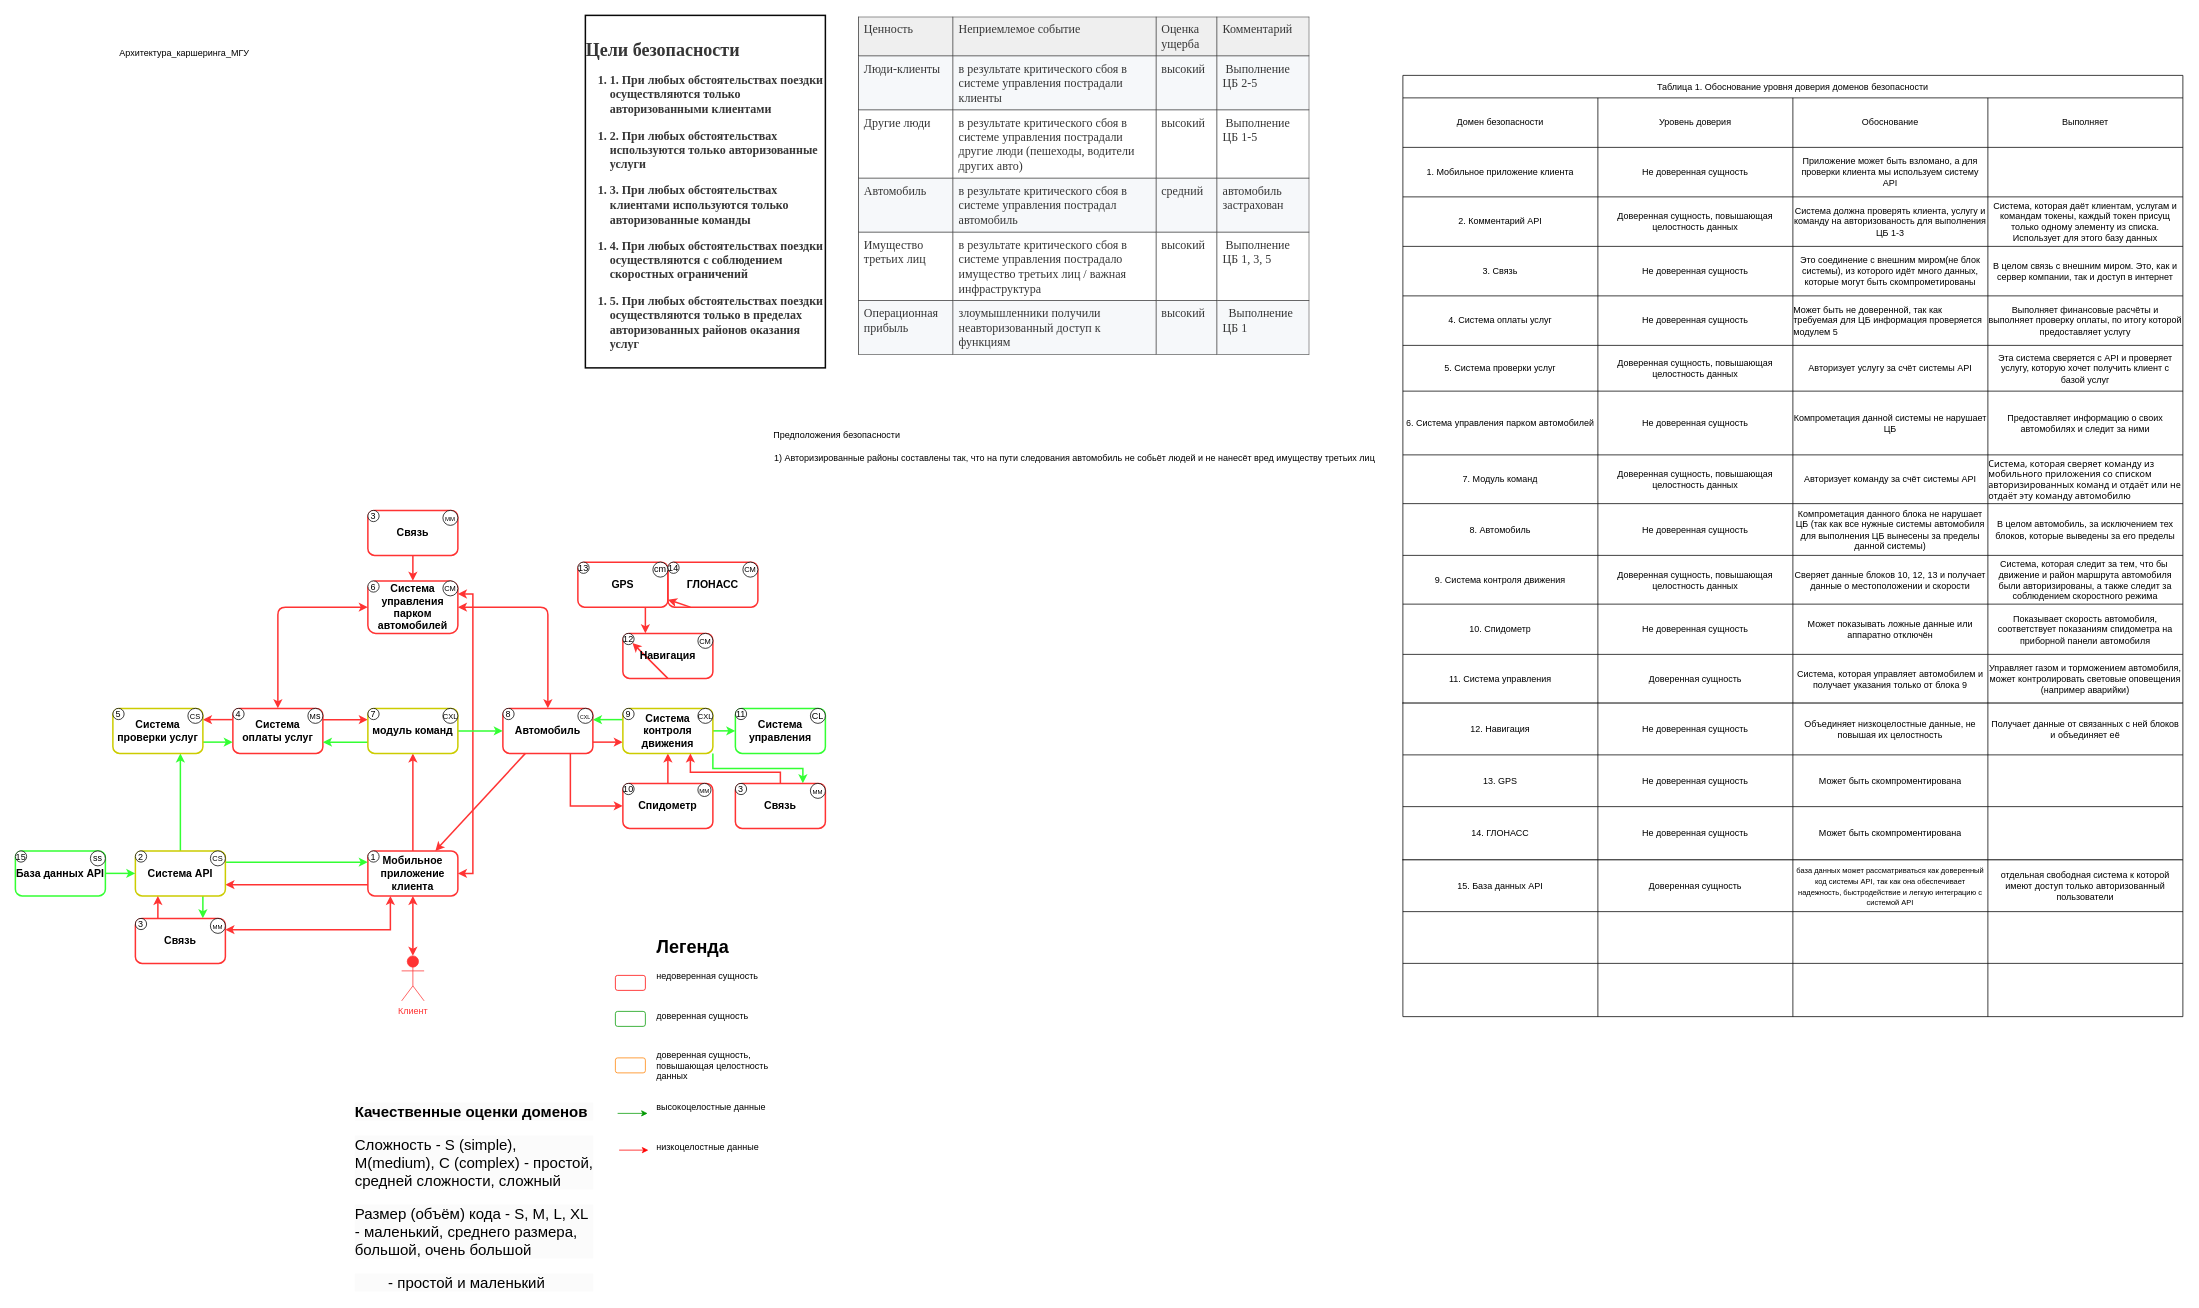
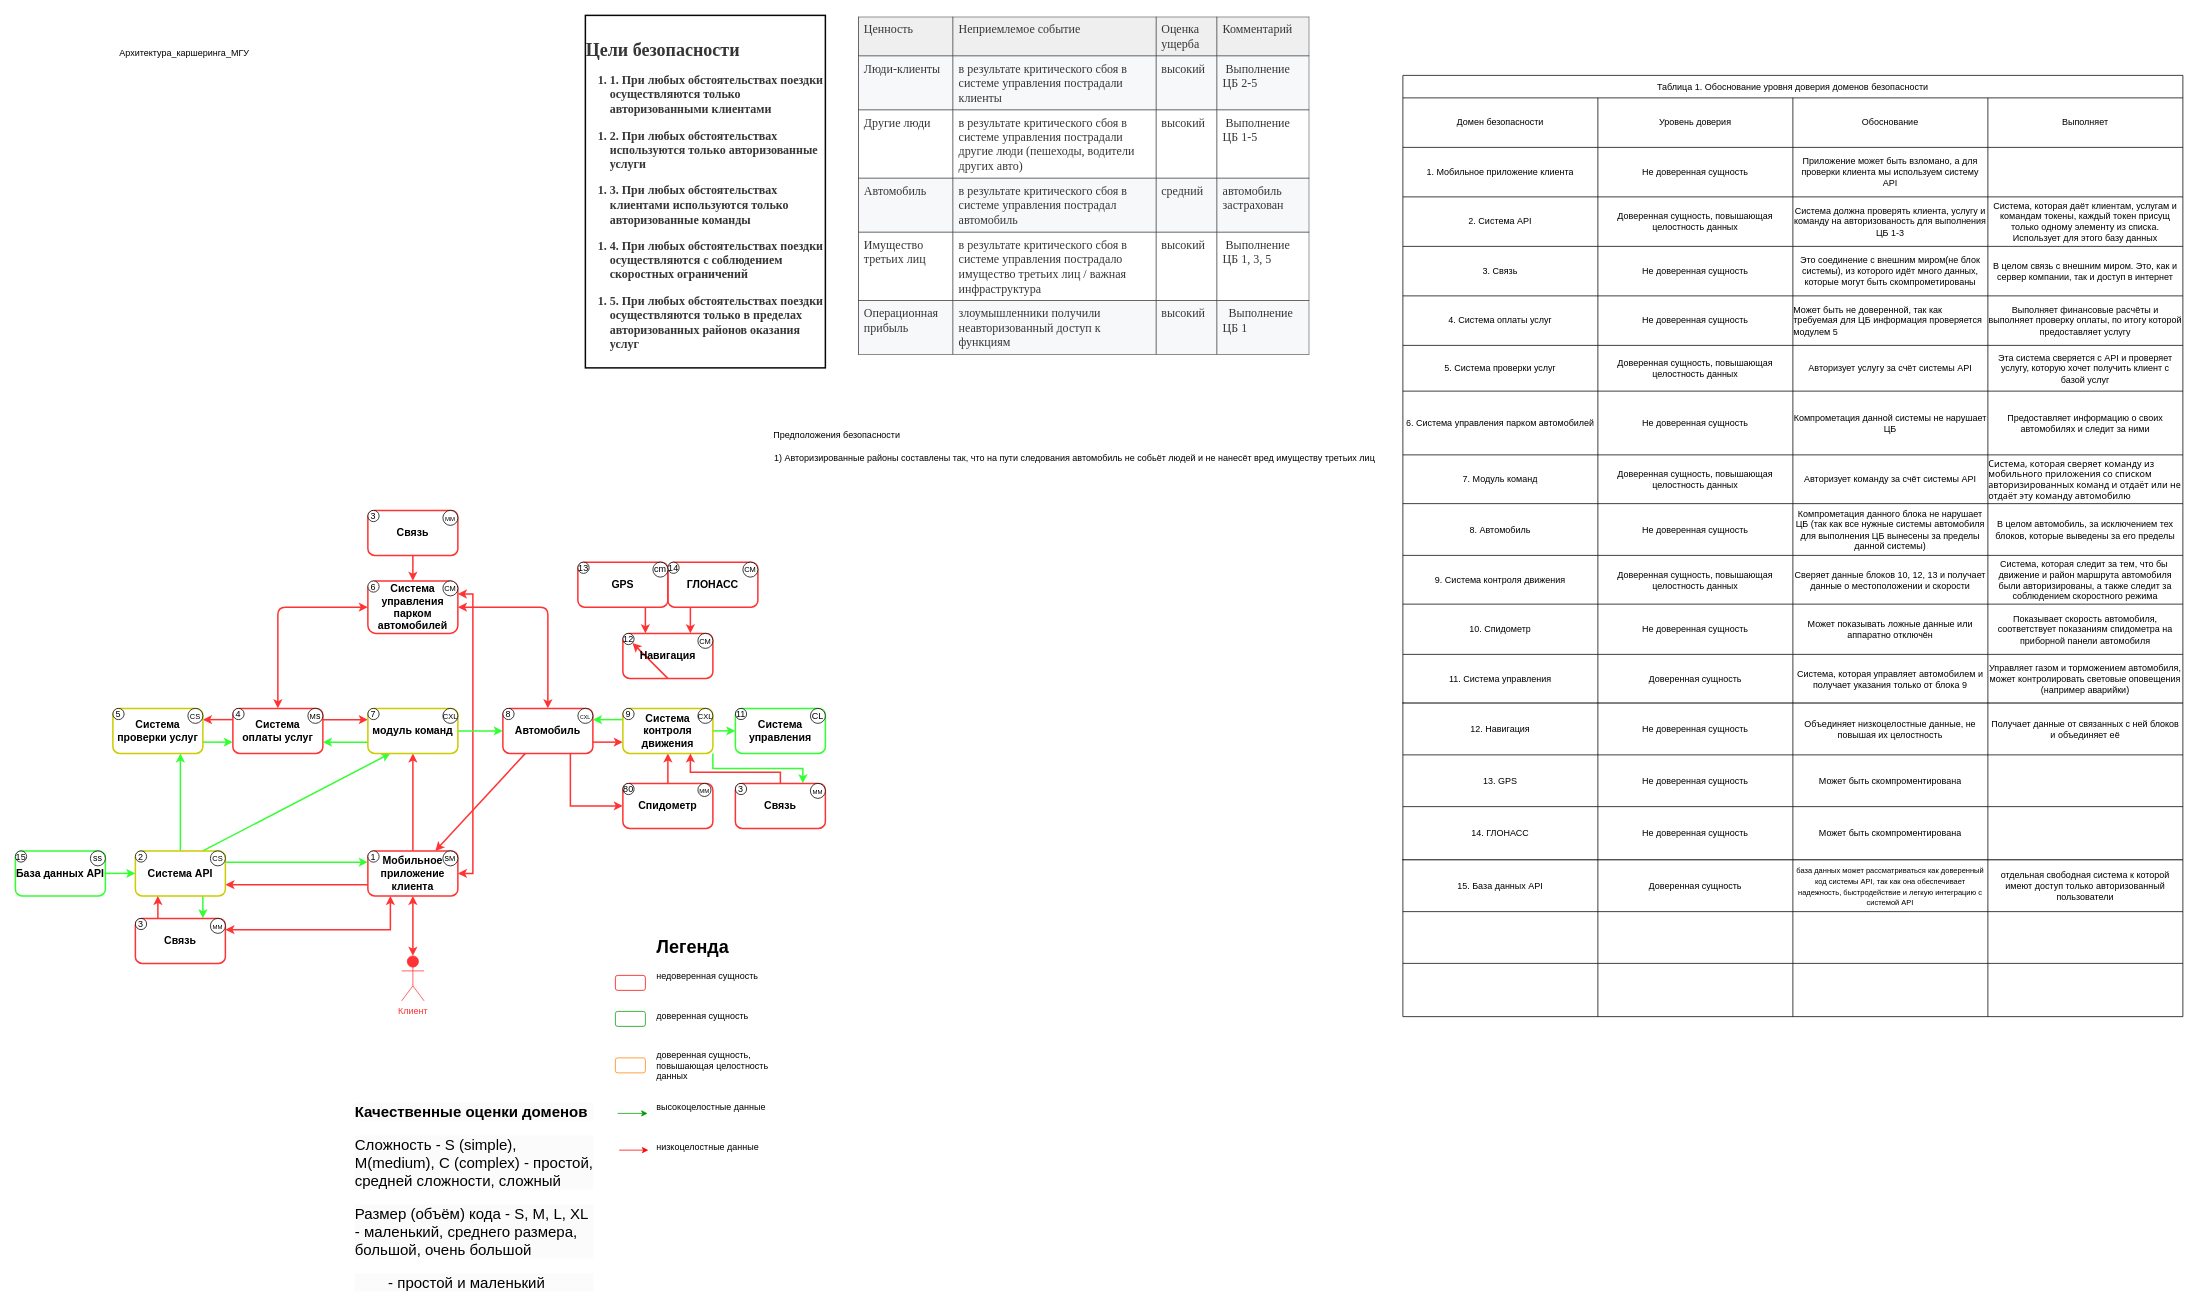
node "2. Комментарий API": label "2. Комментарий API" -> "2. Система API"
edge "ГЛОНАСС" -> "GPS": now "ГЛОНАСС" -> "Навигация"
node "10": label "10" -> "80"
edge "Система API" -> "модуль команд": added
node "sM": added
